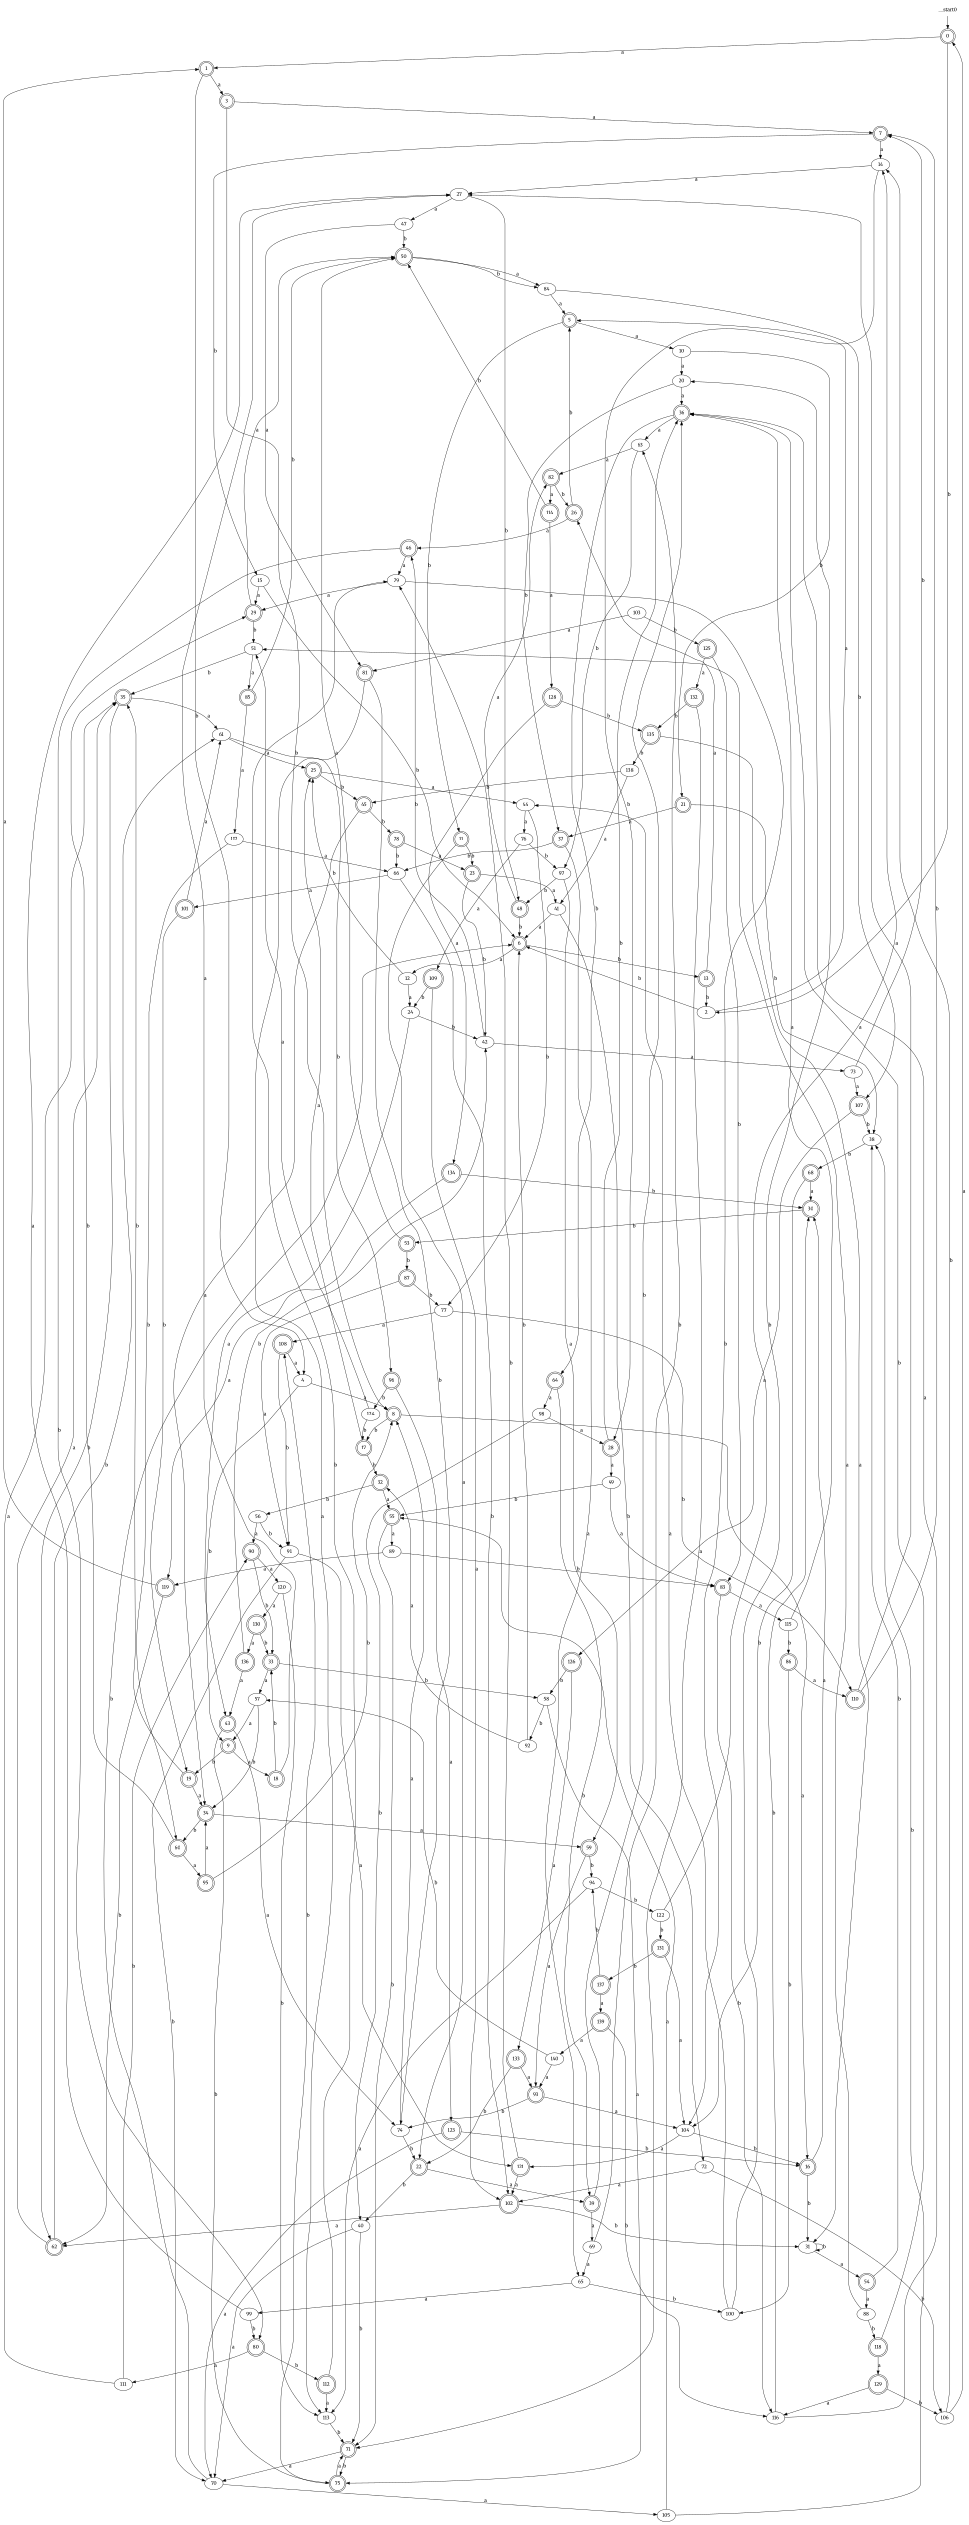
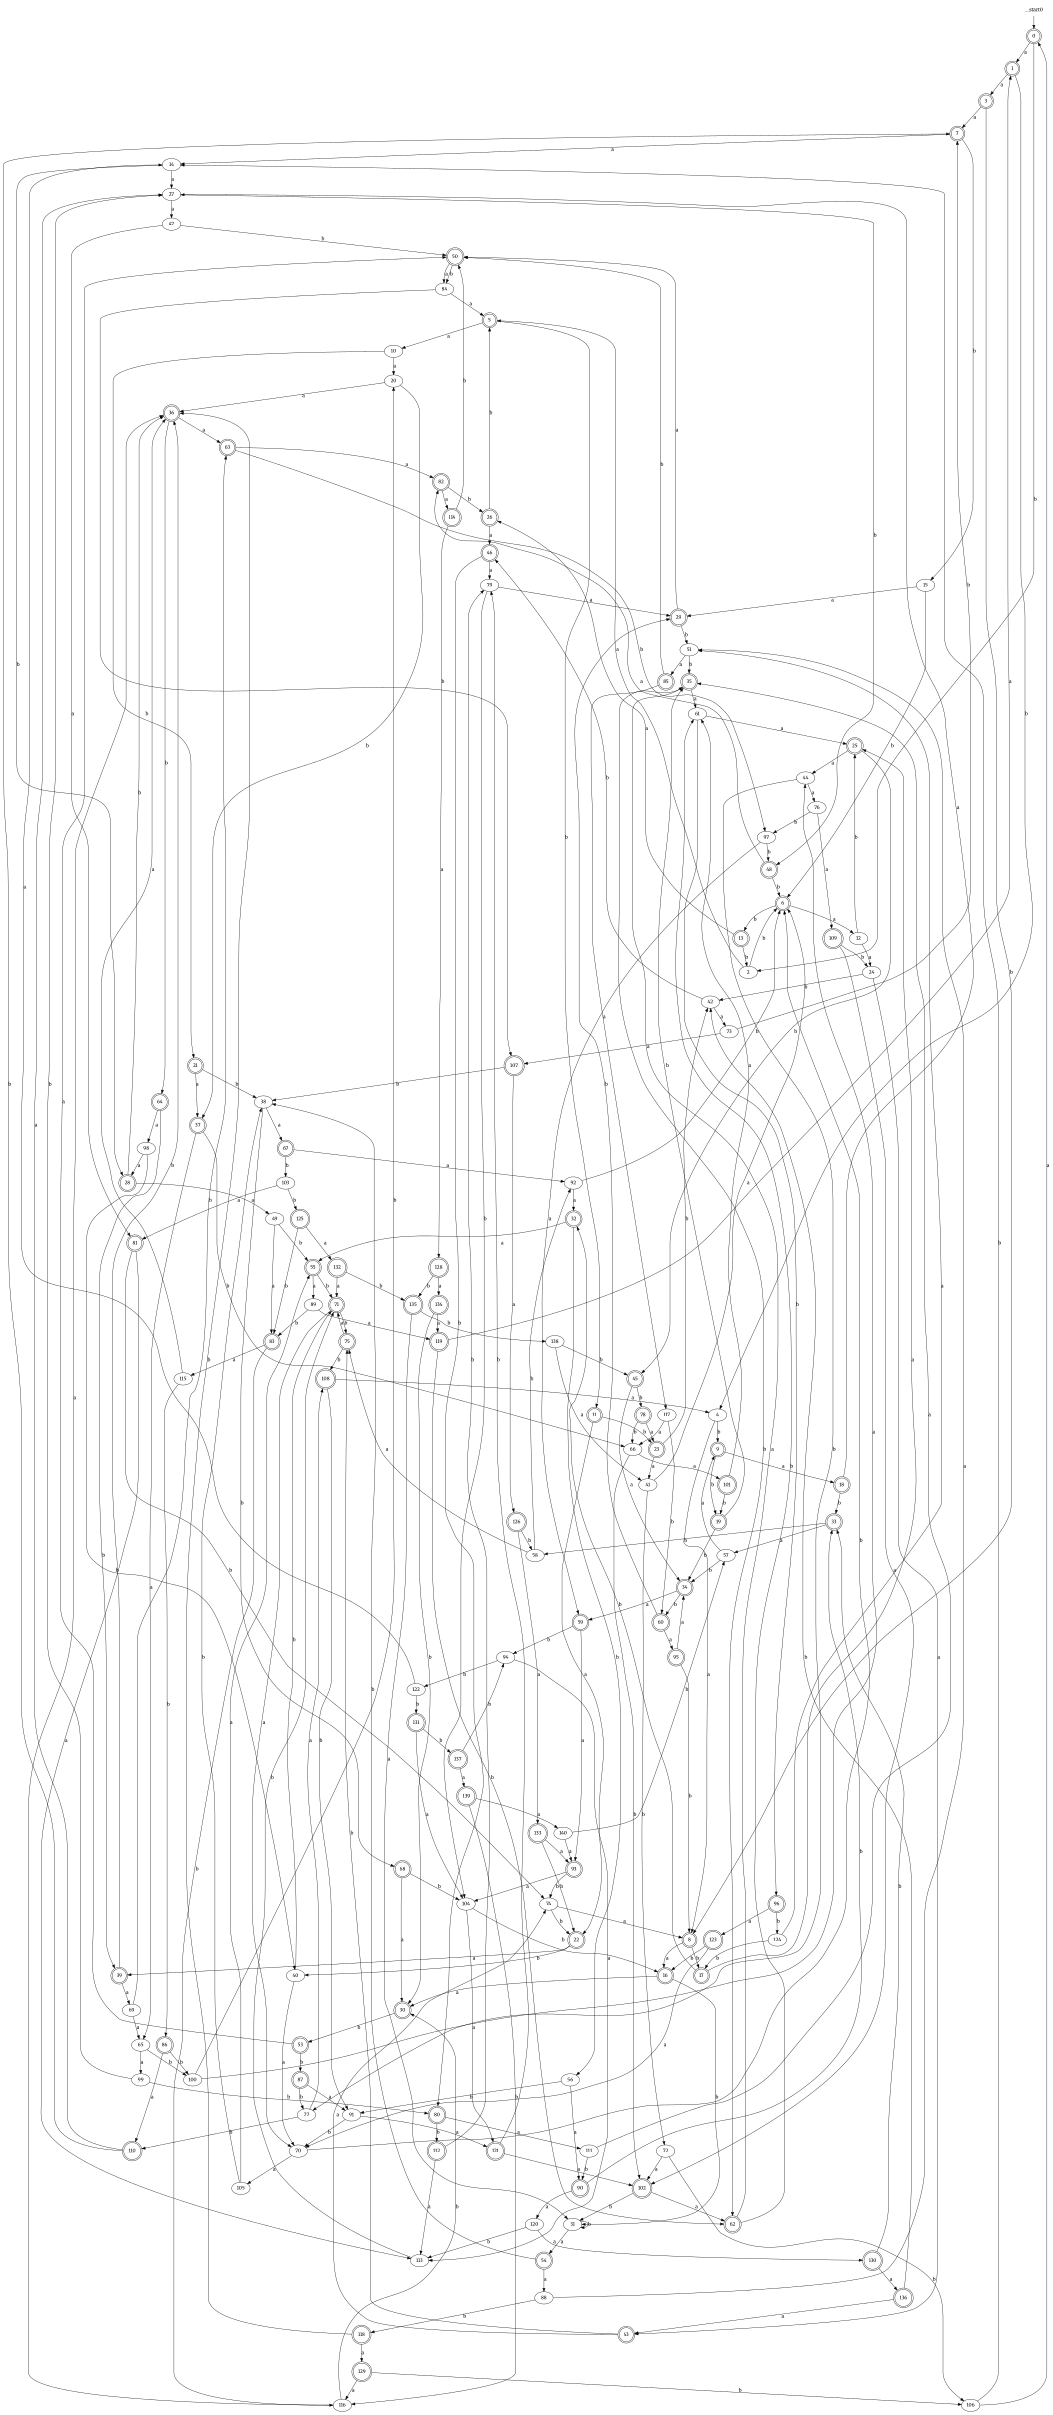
node "63": shape ellipse -> doublecircle
node "67": added
edge "99" -> "27": label "a" -> "b"
edge "19" -> "34": label "a" -> "b"
